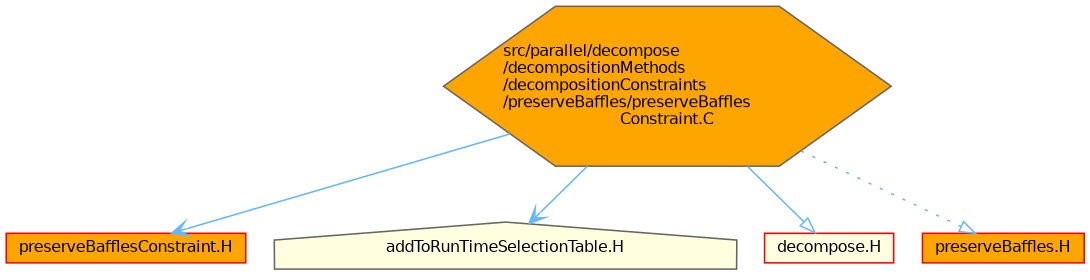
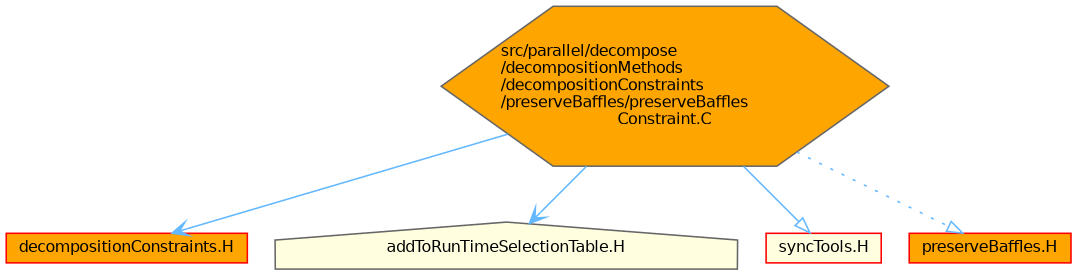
node "preserveBafflesConstraint.H": label "preserveBafflesConstraint.H" -> "decompositionConstraints.H"
node "decompose.H": label "decompose.H" -> "syncTools.H"
